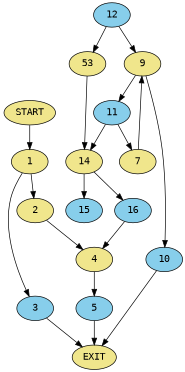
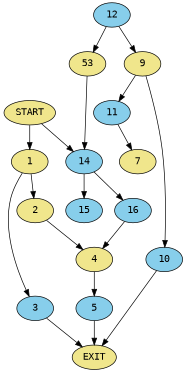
edge "7" -> "9": removed
edge "11" -> "14": now "START" -> "14"
node "14": fillcolor khaki -> skyblue
